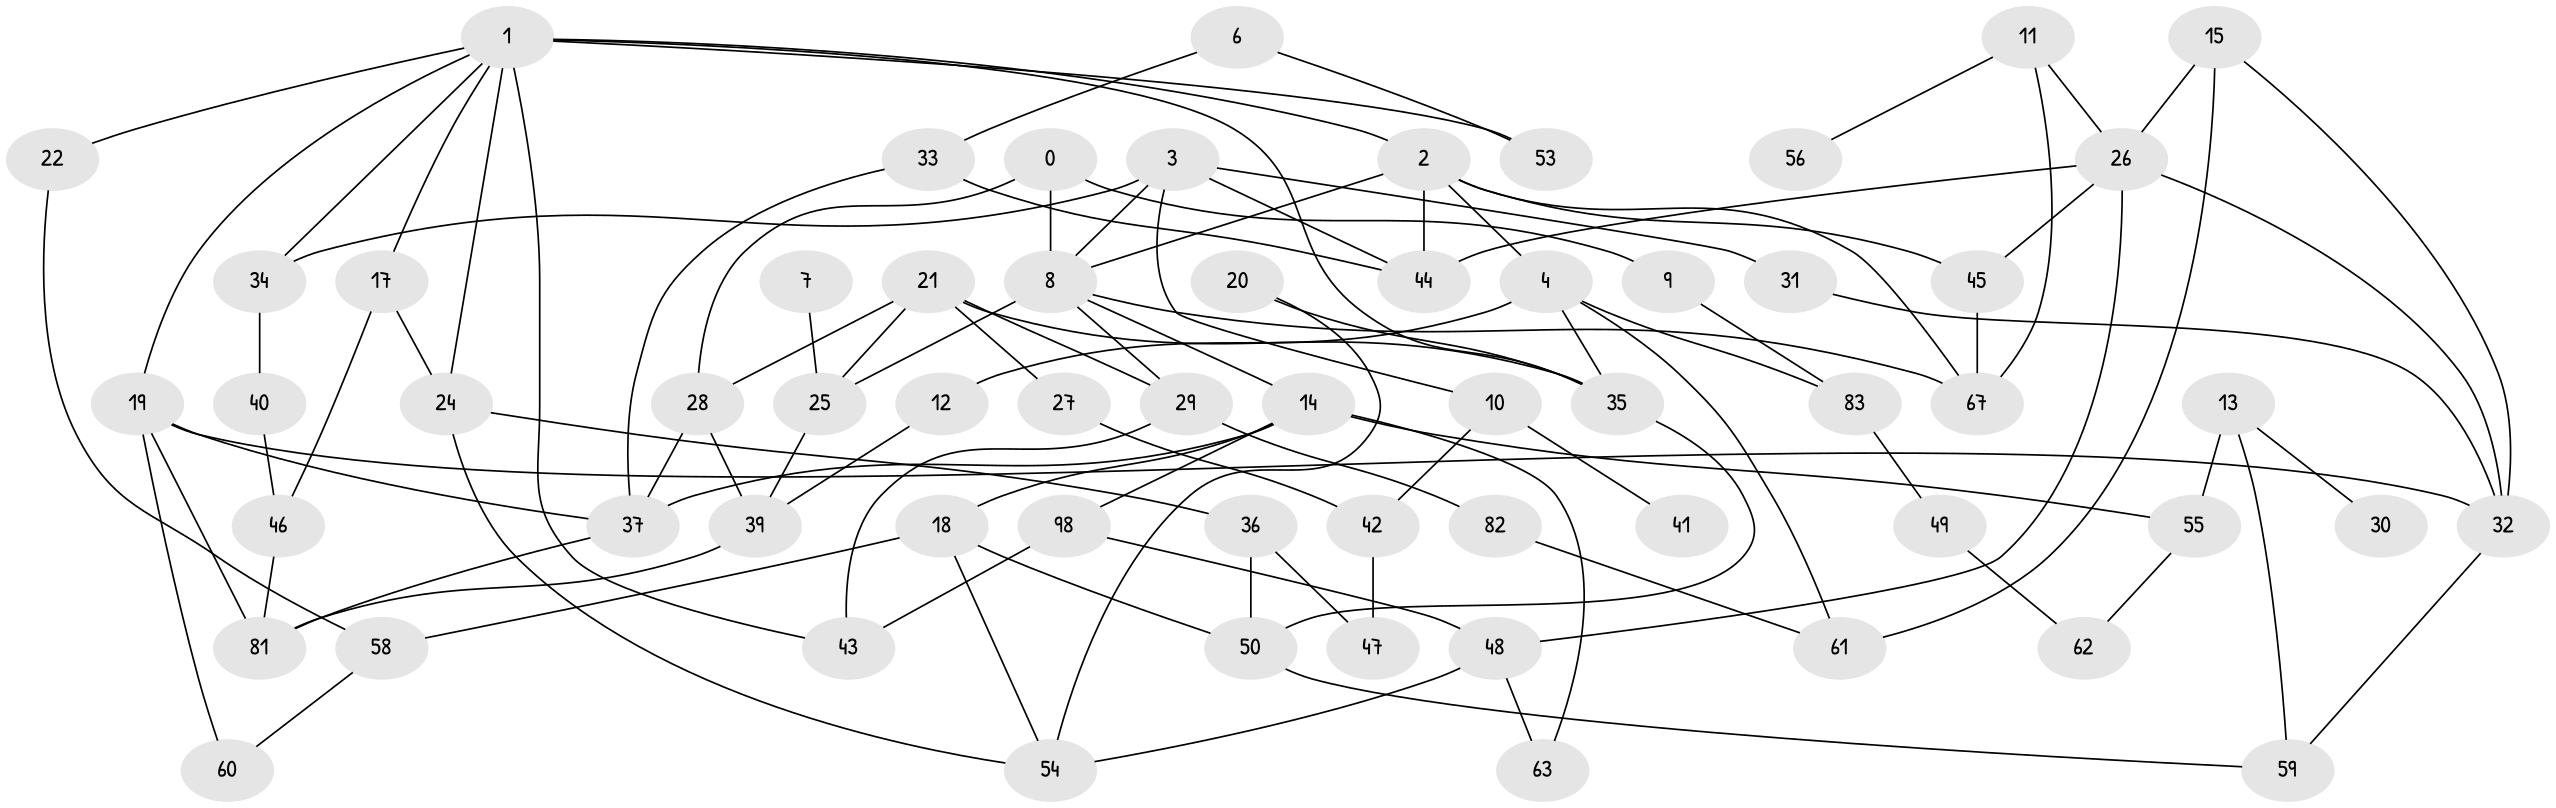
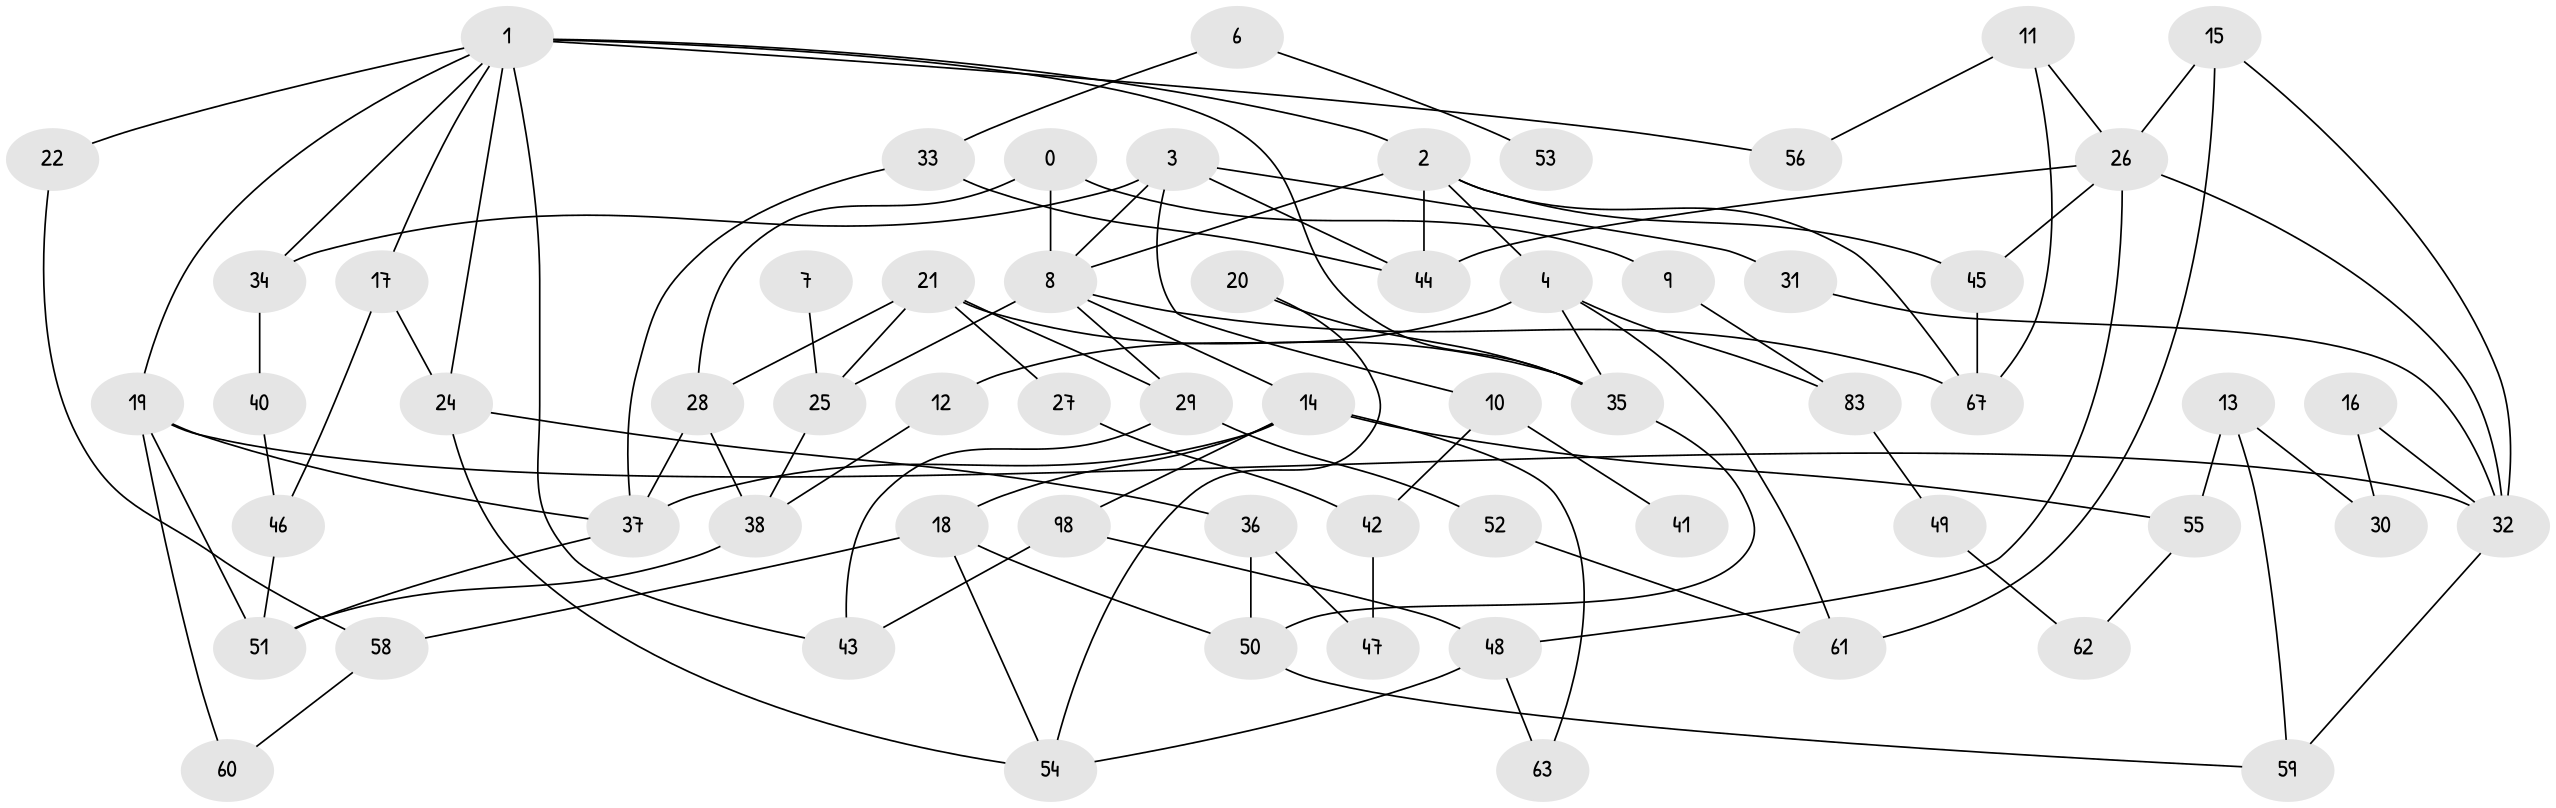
edge "1" -- "53": now "1" -- "56"
node "16": added
node "39": label "39" -> "38"
node "82": label "82" -> "52"
node "81": label "81" -> "51"
